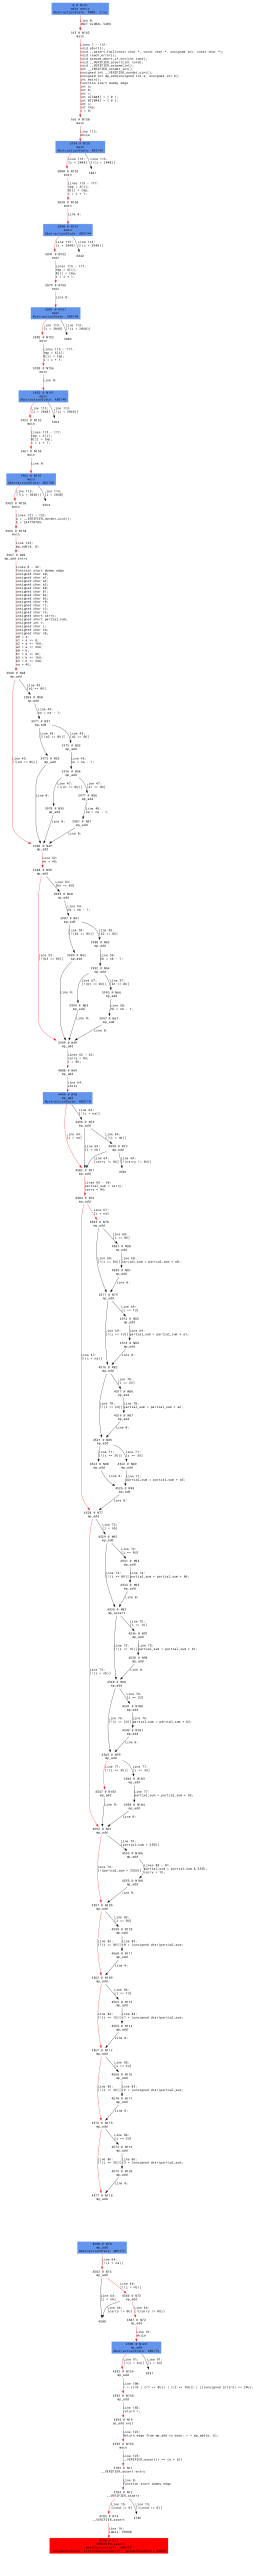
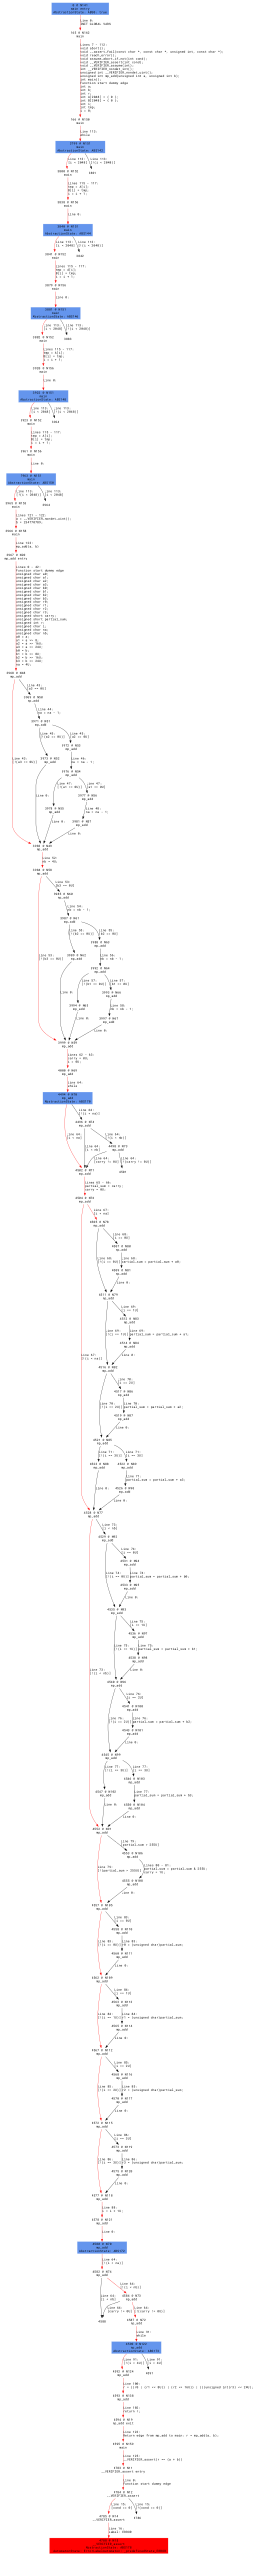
edge "4523 @ N88 mp_add" -> "4526 @ N90 mp_add": now "4523 @ N88 mp_add" -> "4528 @ N77 mp_add"
node "4535 @ N93 mp_assert": label "4535 @ N93 mp_assert" -> "4535 @ N93 mp_add"
edge "4545 @ N99 mp_add" -> "4547 @ N102 mp_add": color red -> black
node "4578 @ N121 mp_add": added
